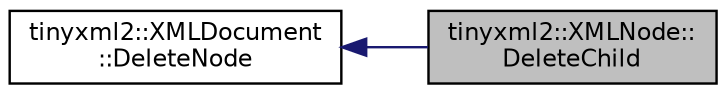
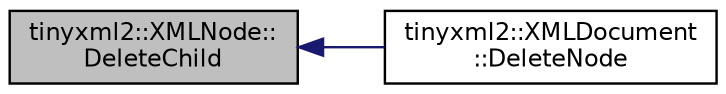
edge "tinyxml2::XMLNode:: DeleteChild" -> "tinyxml2::XMLDocument ::DeleteNode": reversed
